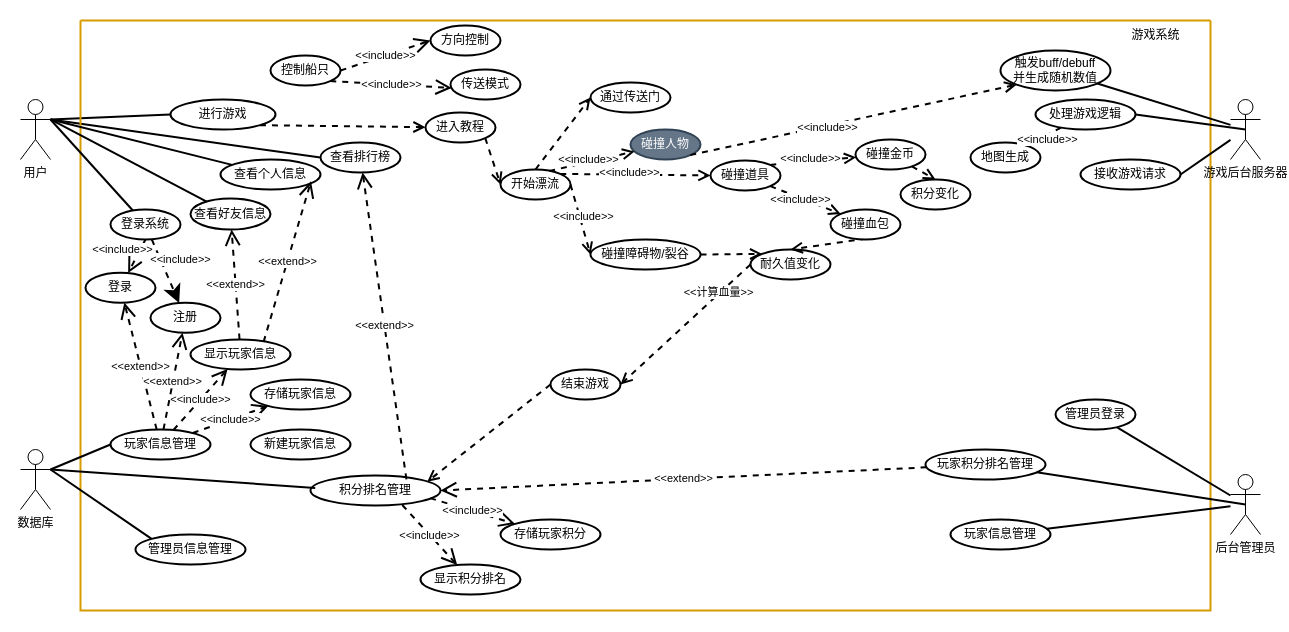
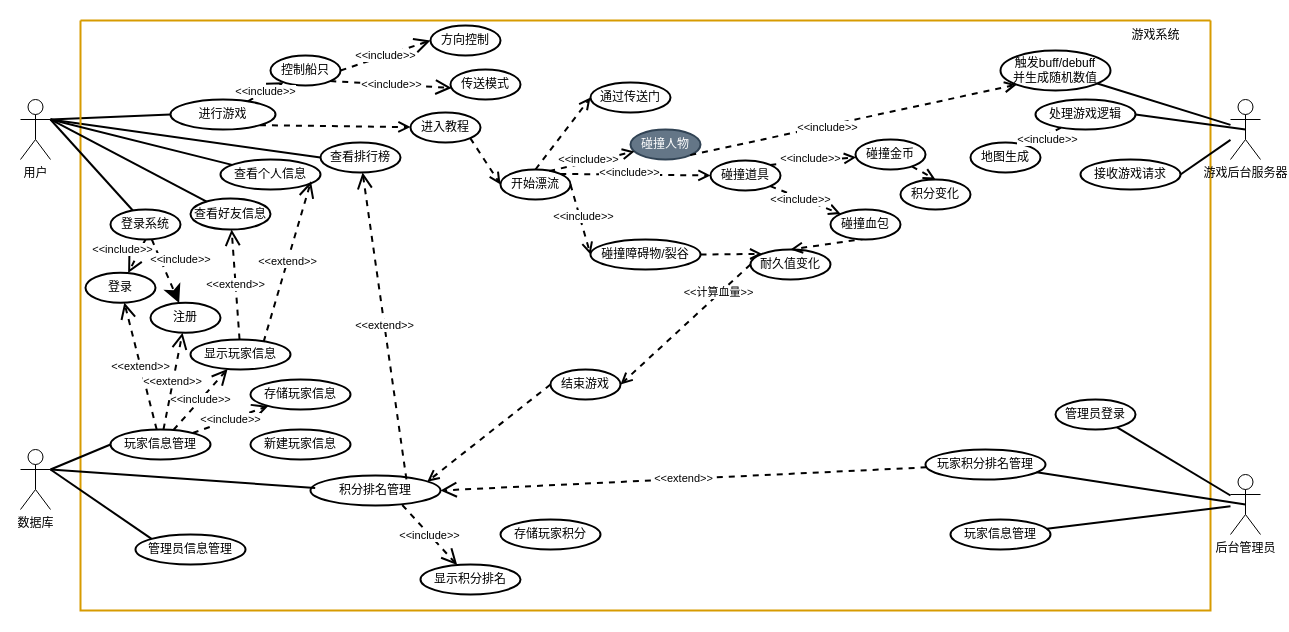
edge "进行游戏" -> "控制船只": added, label "<<include>>"
node "进入教程": moved (461, 128) -> (446, 128)
edge "积分排名管理" -> "存储玩家积分": removed, label "<<include>>"
